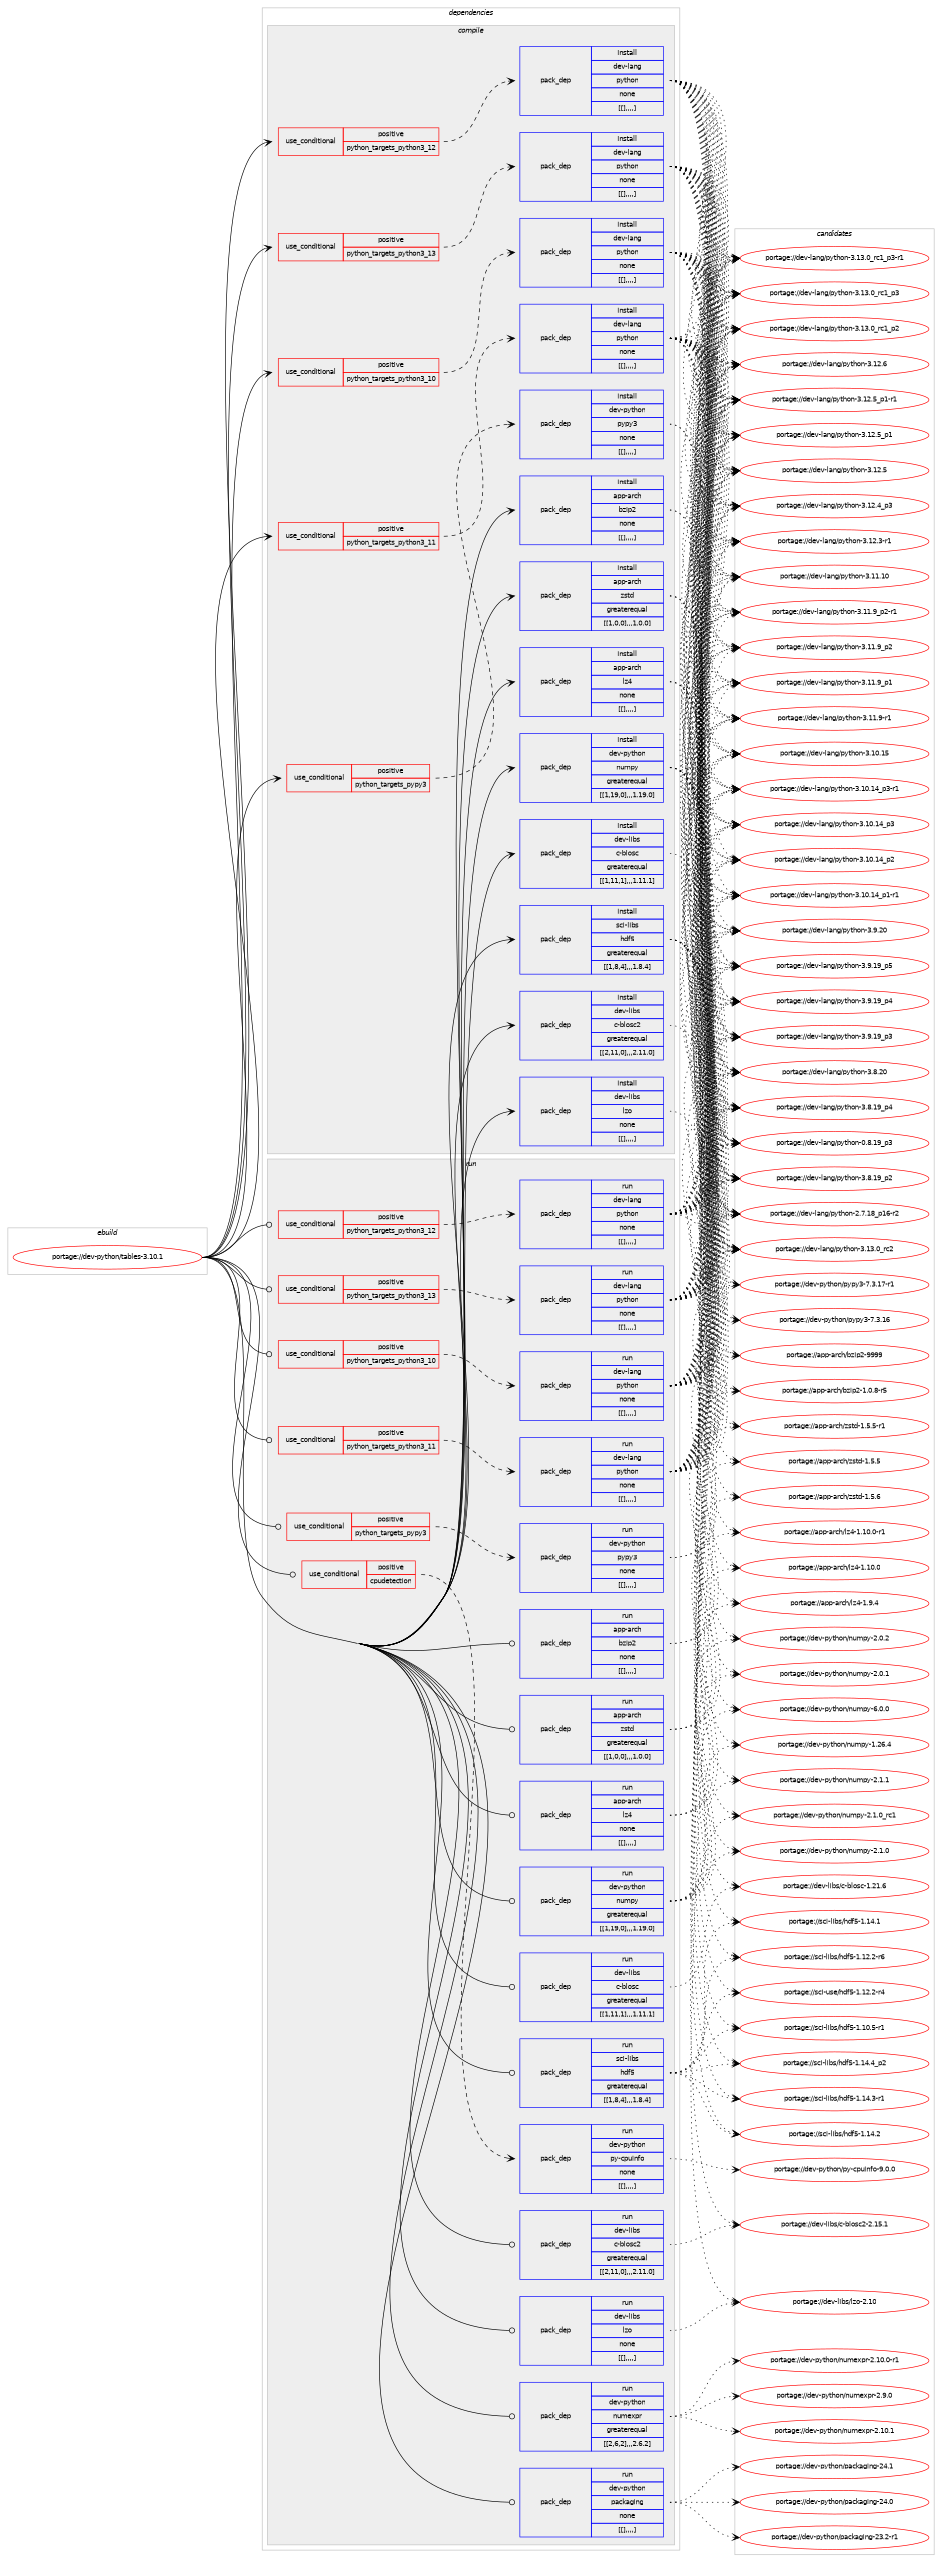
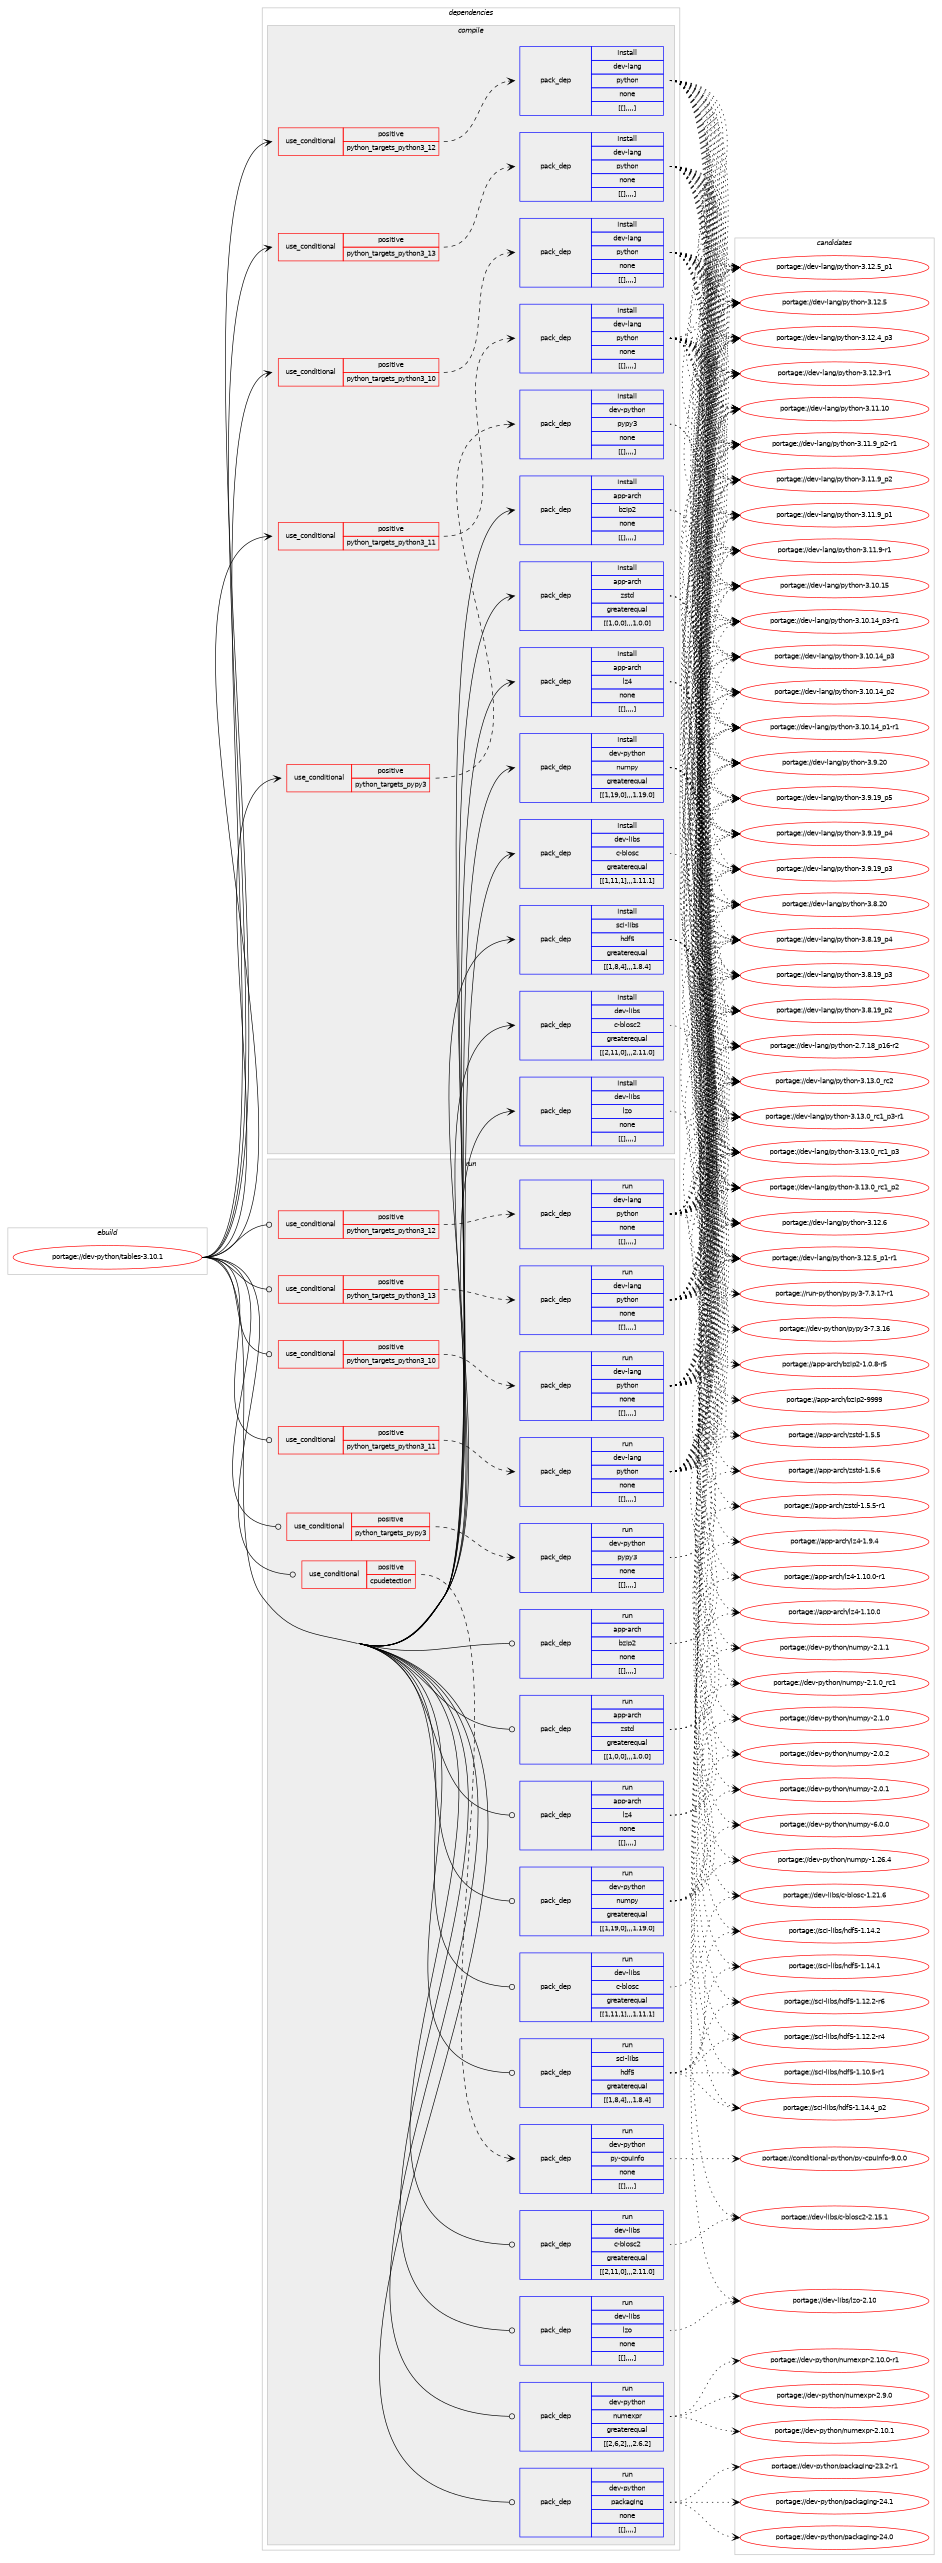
node "portage://dev-lang/python-0.8.19_p3": label "portage://dev-lang/python-0.8.19_p3" -> "portage://dev-lang/python-3.8.19_p3"
node "portage://dev-python/pypy3-7.3.17-r1": label "portage://dev-python/pypy3-7.3.17-r1" -> "portage://run-python/pypy3-7.3.17-r1"
node "portage://sci-use/hdf5-1.12.2-r4": label "portage://sci-use/hdf5-1.12.2-r4" -> "portage://sci-libs/hdf5-1.12.2-r4"
node "portage://sci-libs/hdf5-1.14.3-r1": removed
node "portage://dev-python/py-cpuinfo-9.0.0": label "portage://dev-python/py-cpuinfo-9.0.0" -> "portage://conditional-python/py-cpuinfo-9.0.0"
